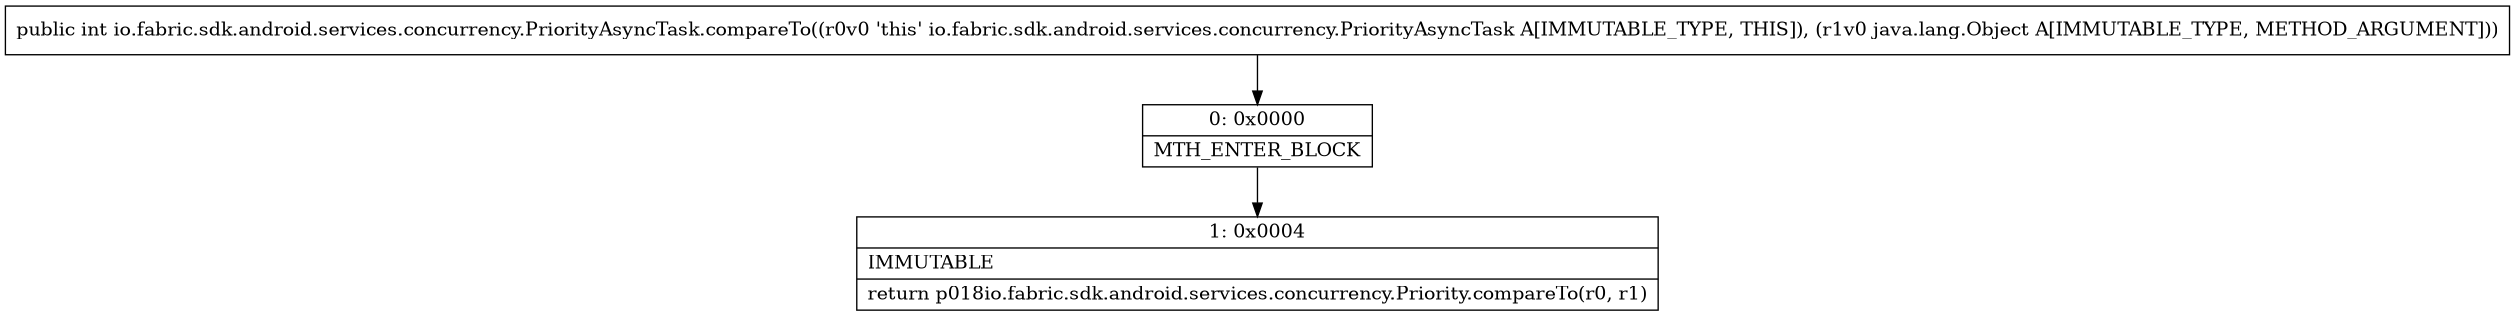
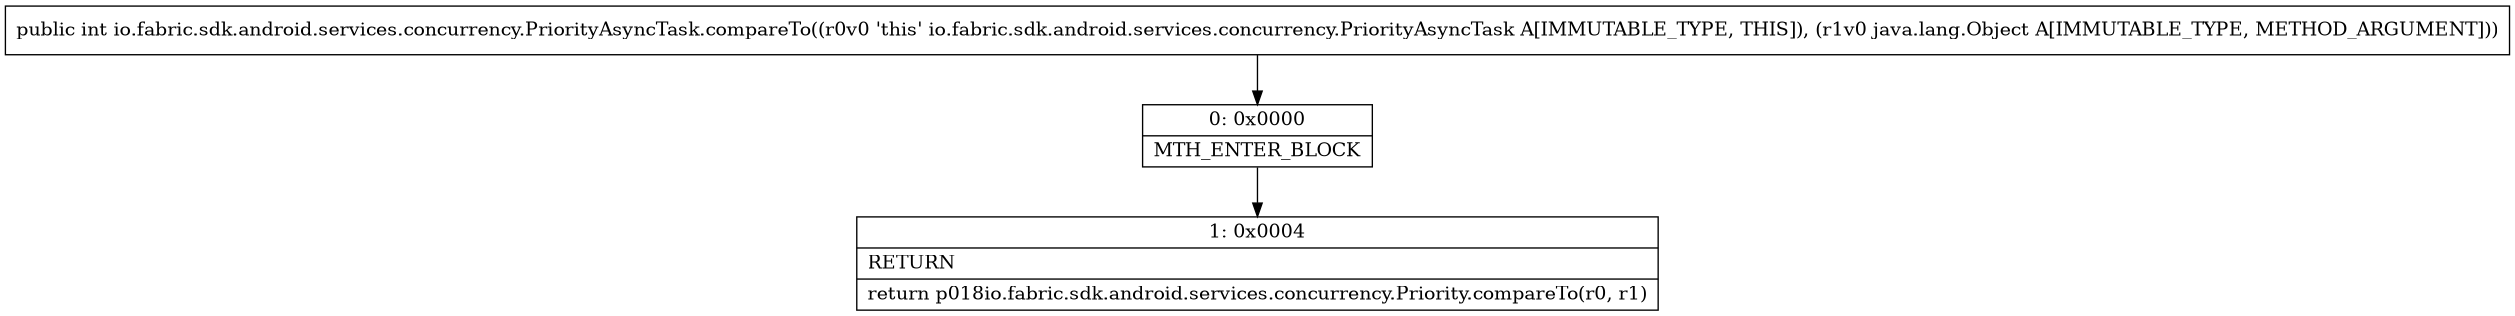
node "1: 0x0004": text "IMMUTABLE" -> "RETURN"
